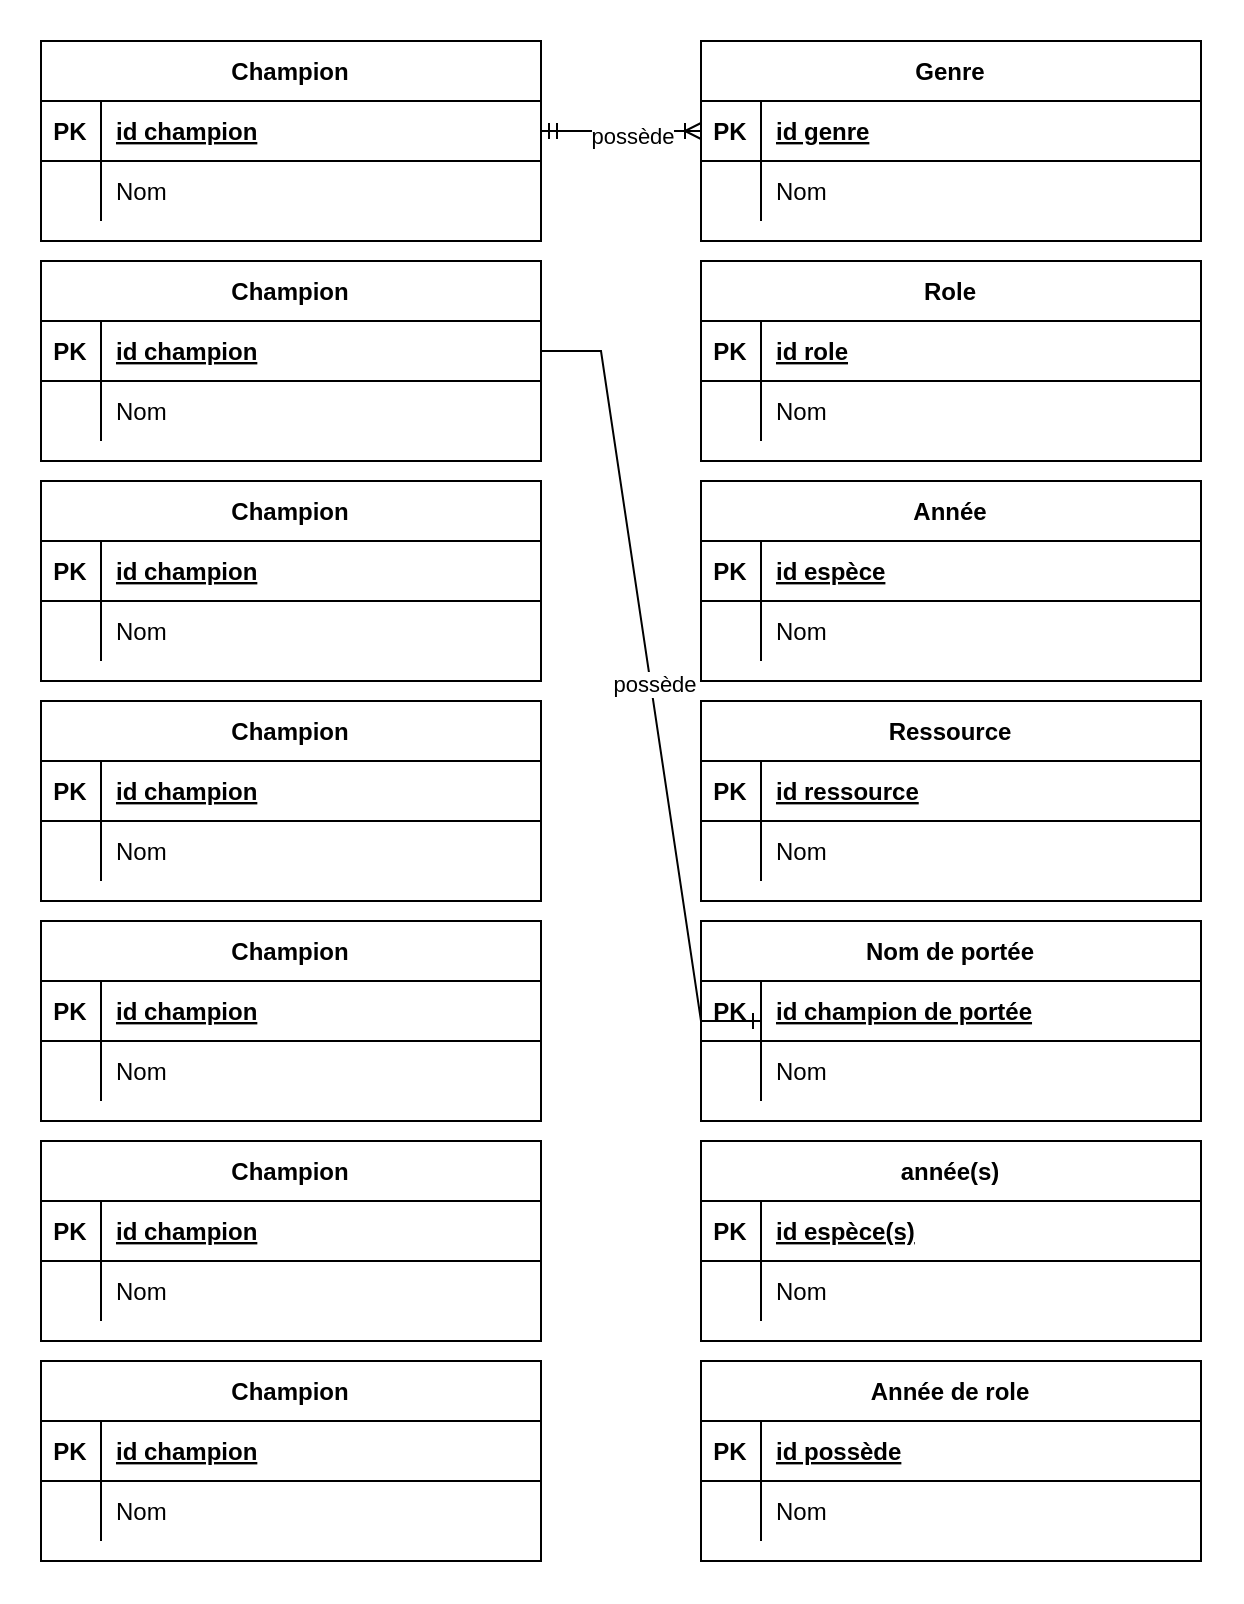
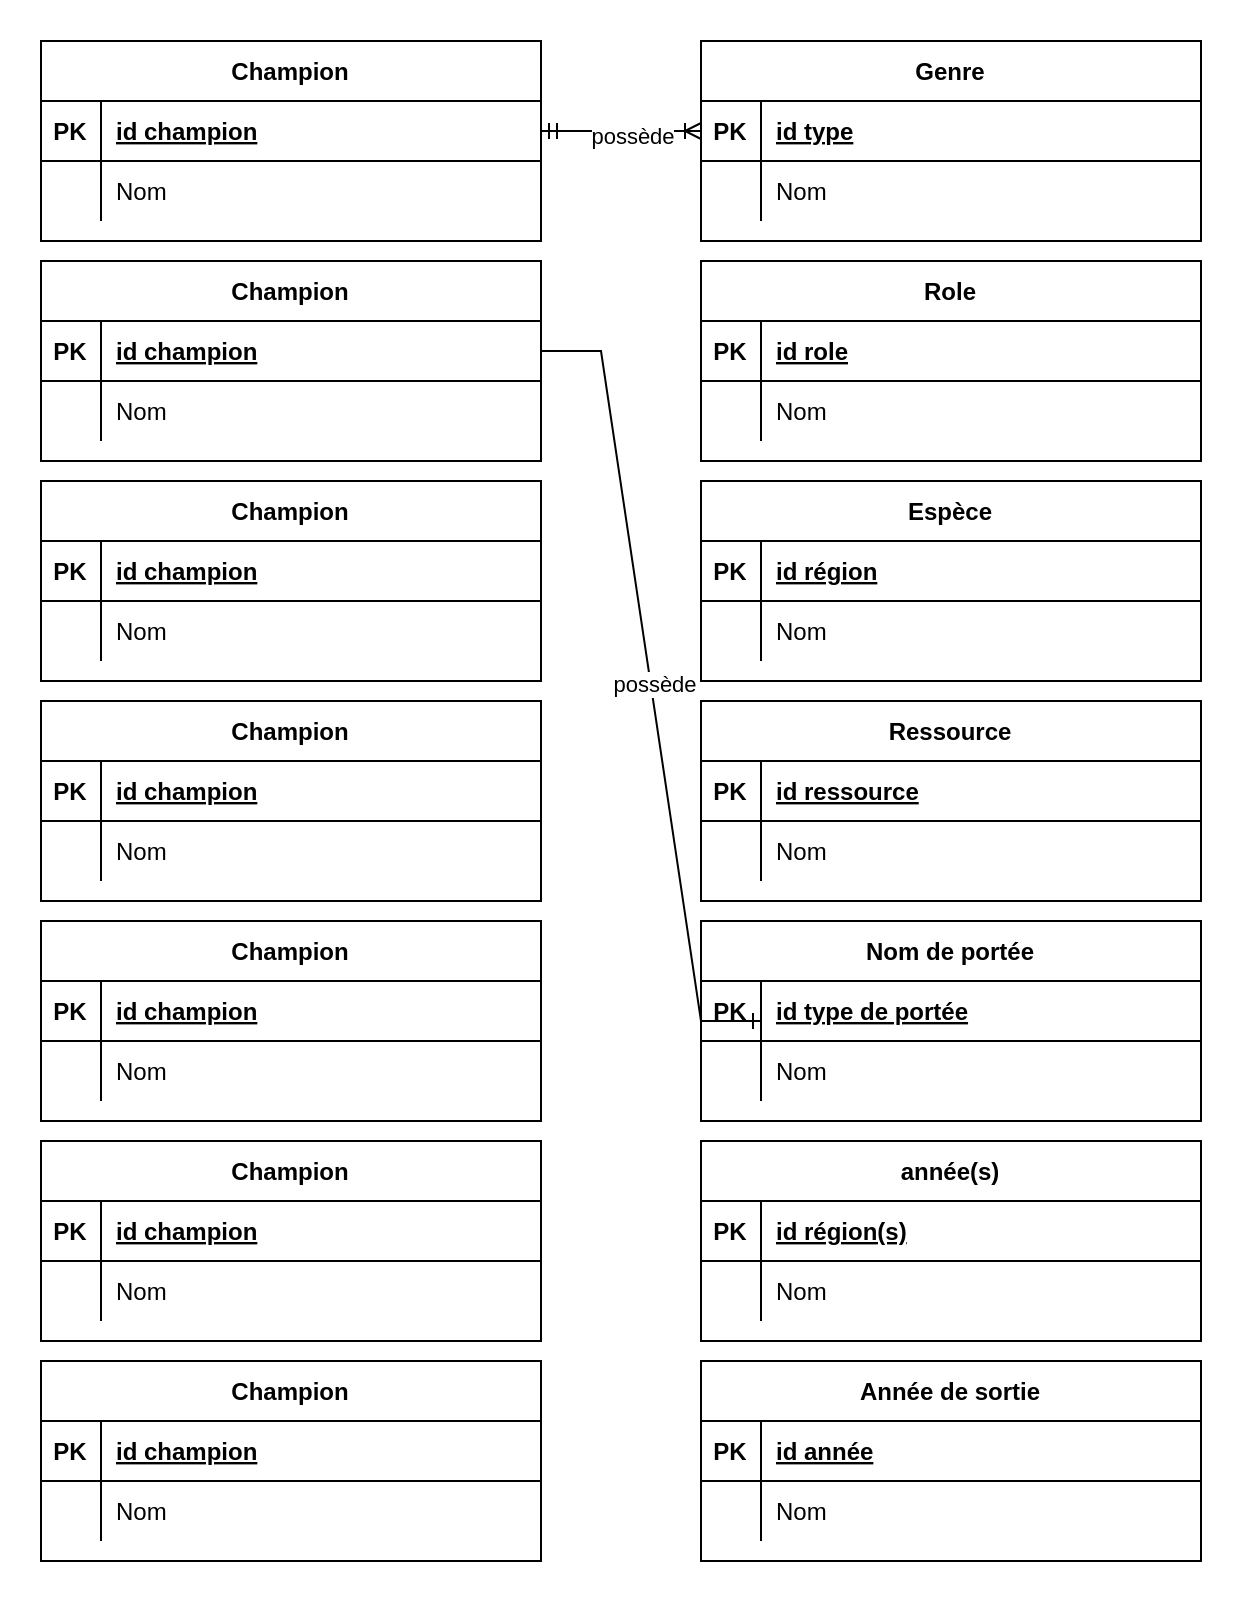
node "id genre": label "id genre" -> "id type"
node "Année": label "Année" -> "Espèce"
node "id espèce": label "id espèce" -> "id région"
node "id champion de portée": label "id champion de portée" -> "id type de portée"
node "id espèce(s)": label "id espèce(s)" -> "id région(s)"
node "Année de role": label "Année de role" -> "Année de sortie"
node "id possède": label "id possède" -> "id année"
